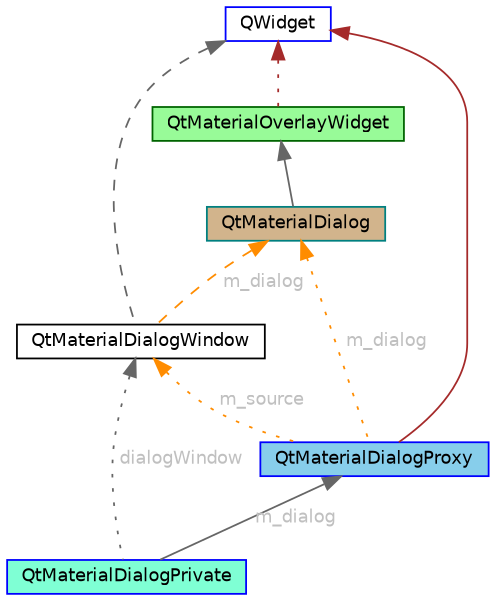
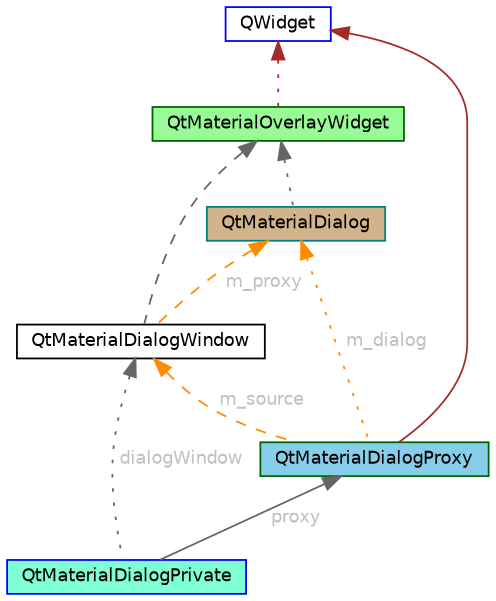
edge "QtMaterialDialogWindow" -> "QWidget": now "QtMaterialDialogWindow" -> "QtMaterialOverlayWidget"
edge "QtMaterialDialog" -> "QtMaterialOverlayWidget": style solid -> dotted
edge "QtMaterialDialogWindow" -> "QtMaterialDialog": label " m_dialog" -> " m_proxy"
edge "QtMaterialDialogProxy" -> "QtMaterialDialogWindow": style dotted -> dashed
node "QtMaterialDialogProxy": color blue -> darkgreen
edge "QtMaterialDialogPrivate" -> "QtMaterialDialogProxy": label " m_dialog" -> " proxy"
